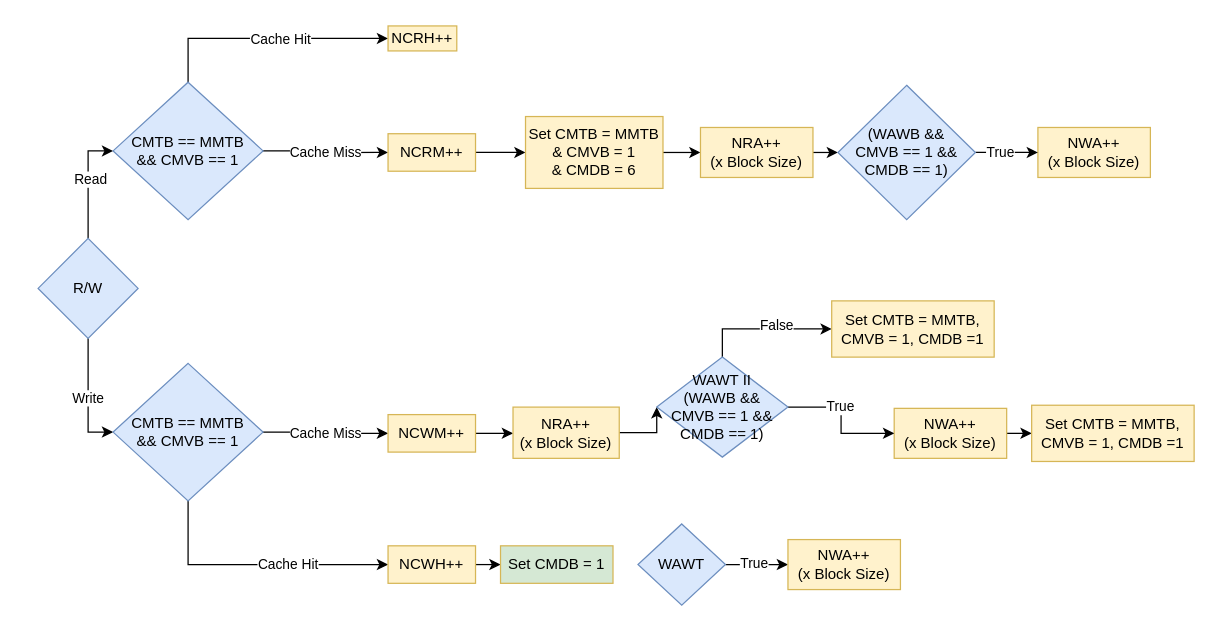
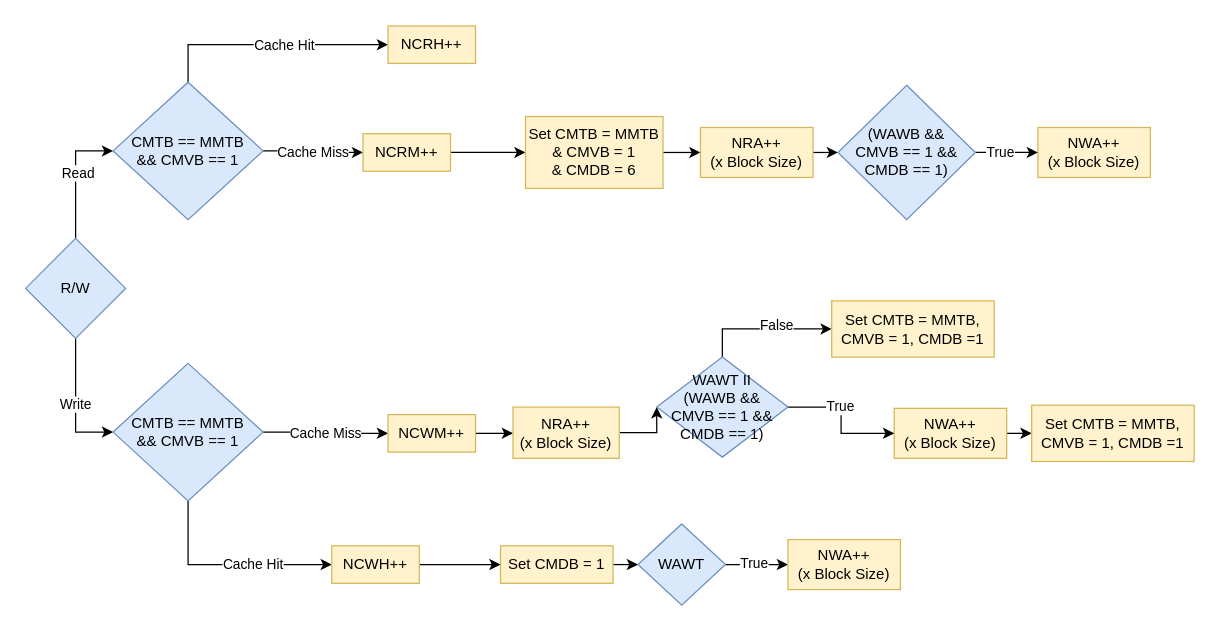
node "NCRH++": size 69x25 -> 88x38
node "NCRM++": moved (432, 152) -> (407, 152)
node "R/W": moved (88, 288) -> (76, 288)
node "NCWH++": moved (432, 564) -> (376, 564)
node "Set CMDB = 1": fillcolor #d5e8d4 -> #fff2cc
edge "Set CMDB = 1" -> "WAWT": added
